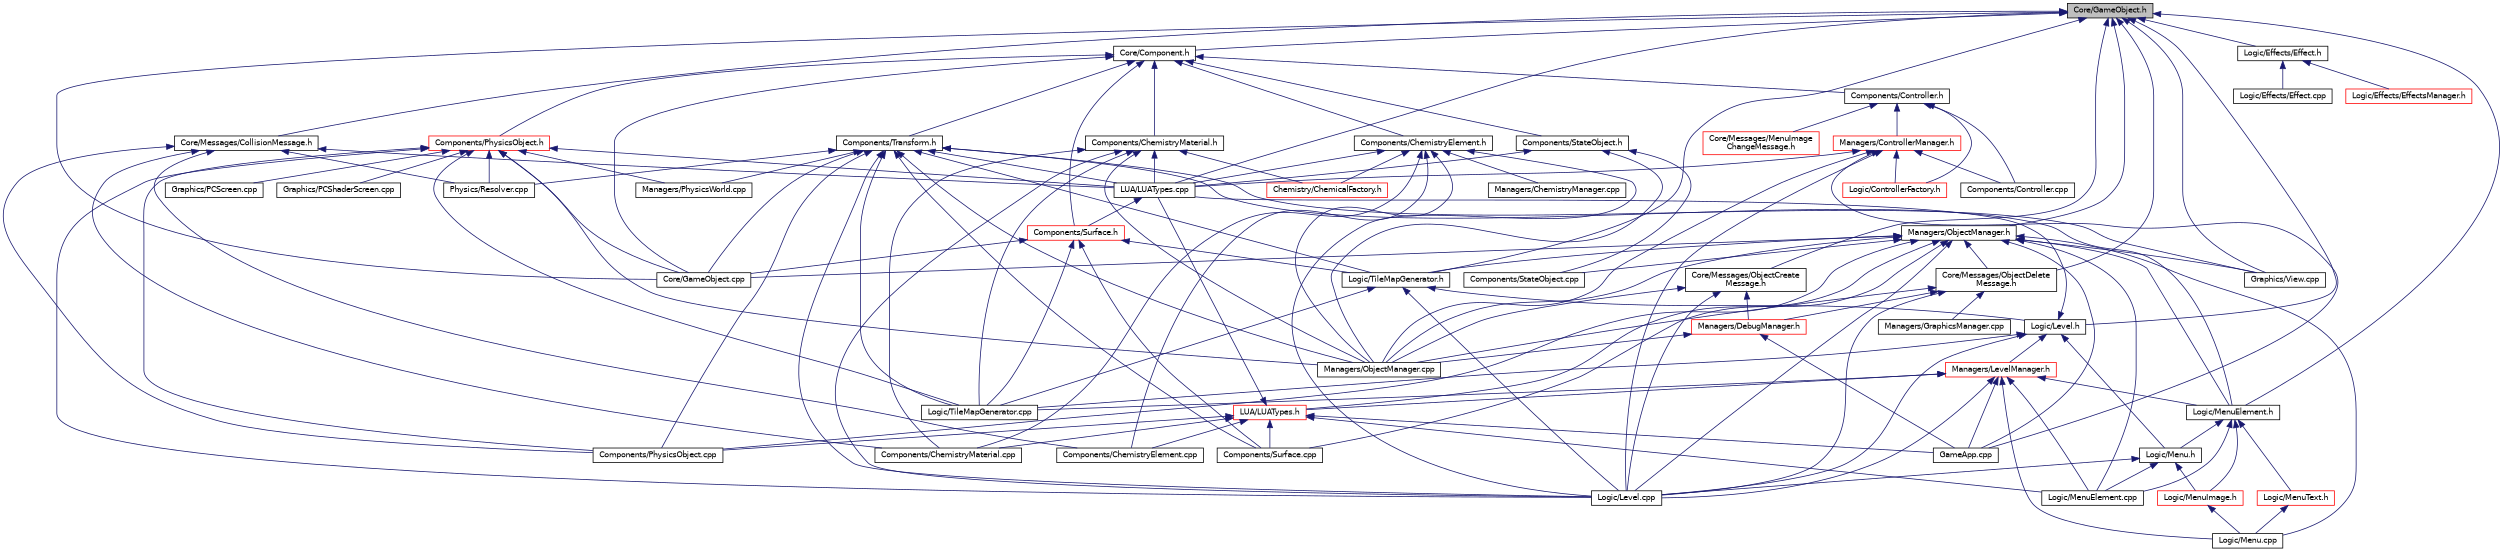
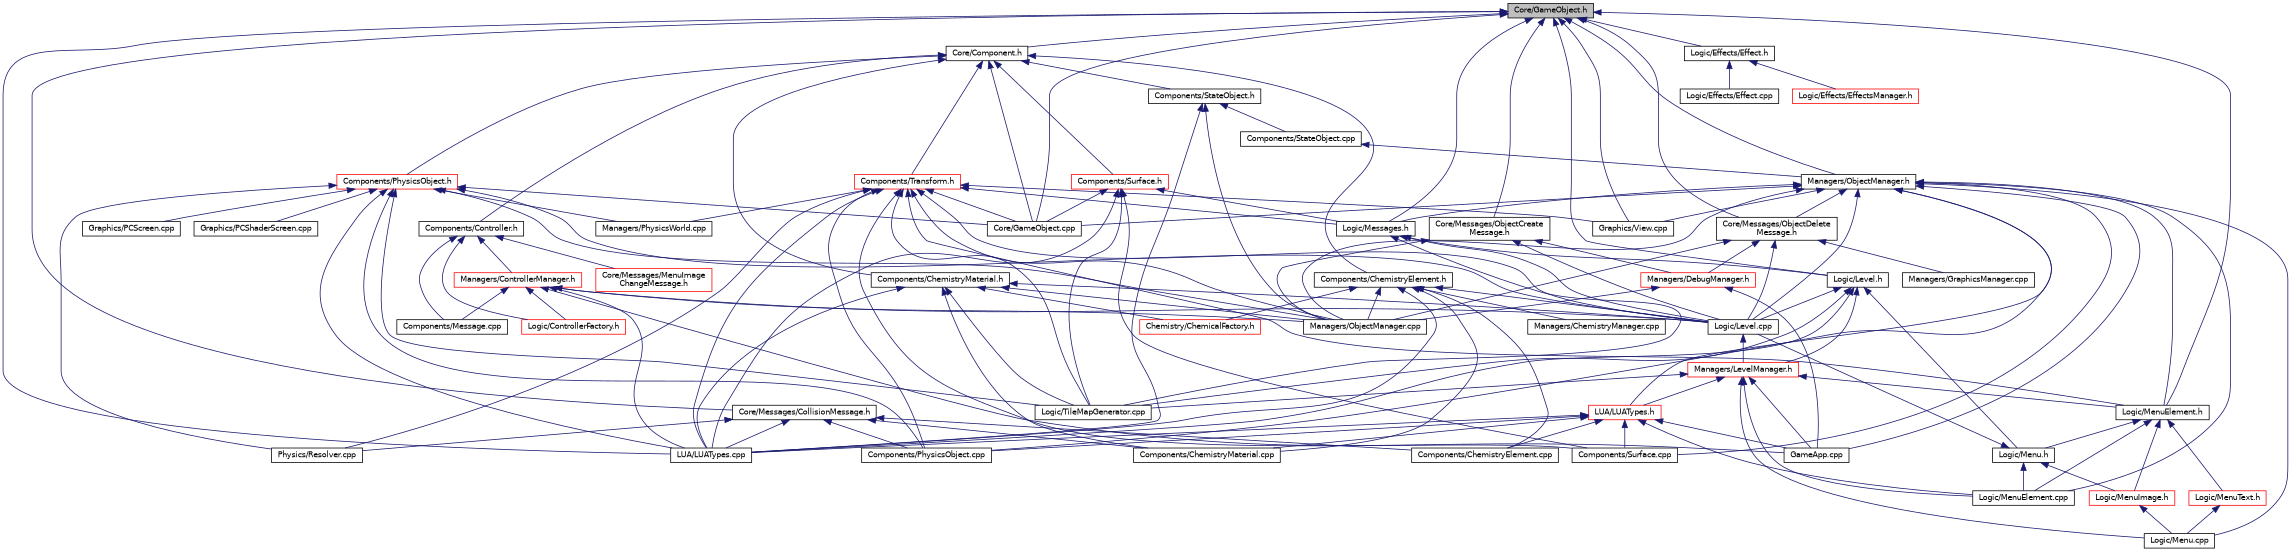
node "Components/Transform.h": color black -> red
node "Components/Controller.cpp": label "Components/Controller.cpp" -> "Components/Message.cpp"
edge "Components/Surface.h" -> "LUA/LUATypes.cpp": reversed
edge "Components/StateObject.cpp" -> "Managers/ObjectManager.h": reversed
node "Logic/TileMapGenerator.h": label "Logic/TileMapGenerator.h" -> "Logic/Messages.h"
edge "Logic/Level.cpp" -> "Managers/LevelManager.h": reversed
